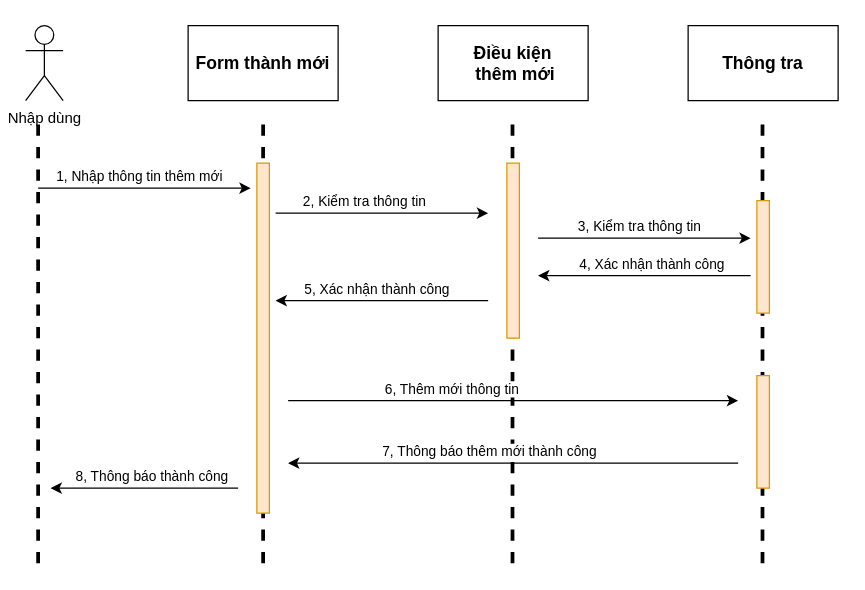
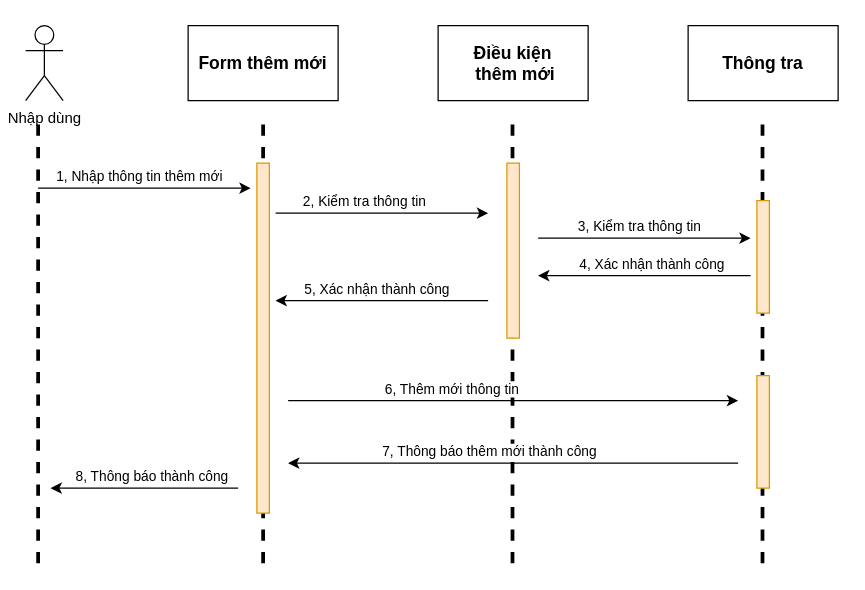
node "Form thành mới": label "Form thành mới" -> "Form thêm mới"
